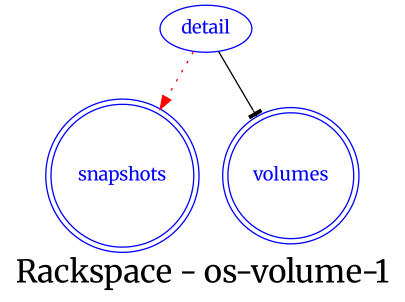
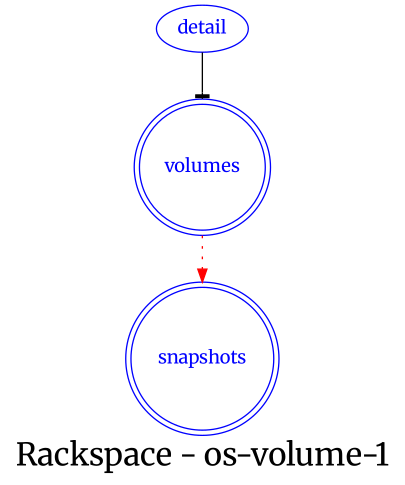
edge "detail" -> "snapshots": now "volumes" -> "snapshots"
